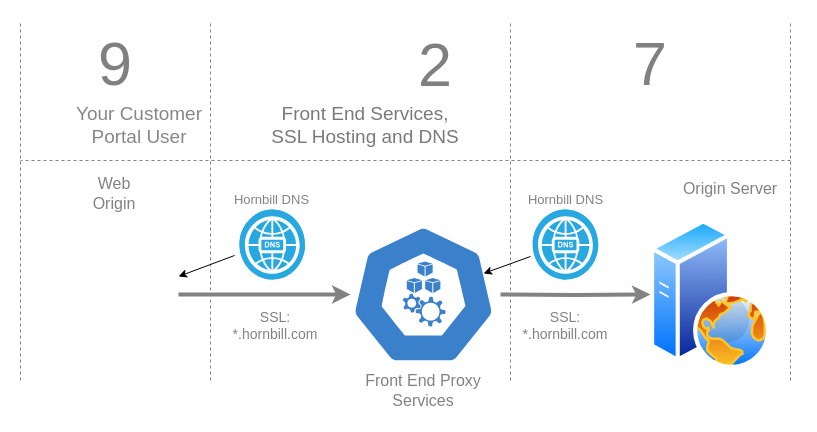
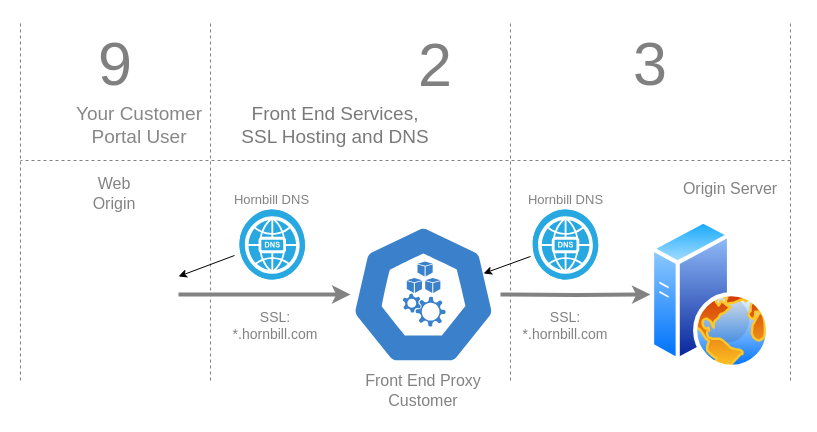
node "7": label "7" -> "3"
node "Front End Services, SSL Hosting and DNS": moved (366, 126) -> (336, 126)
node "Front End Proxy Services": label "Front End Proxy Services" -> "Front End Proxy Customer"
